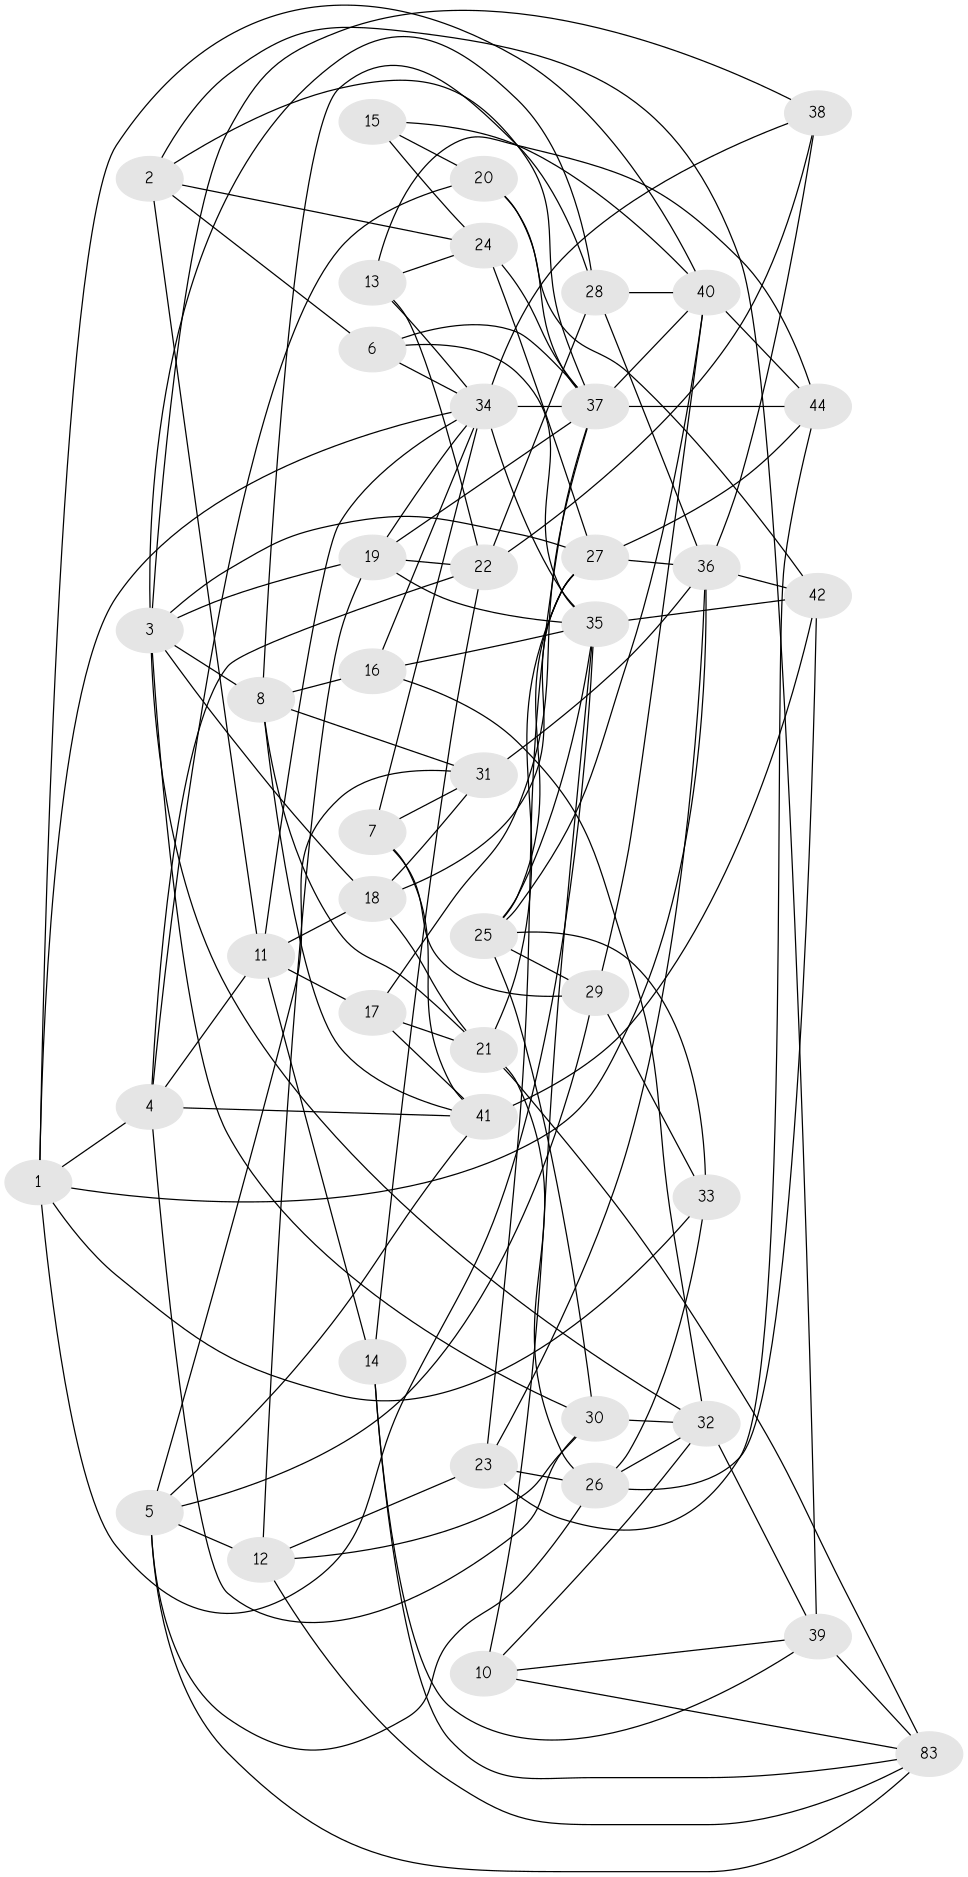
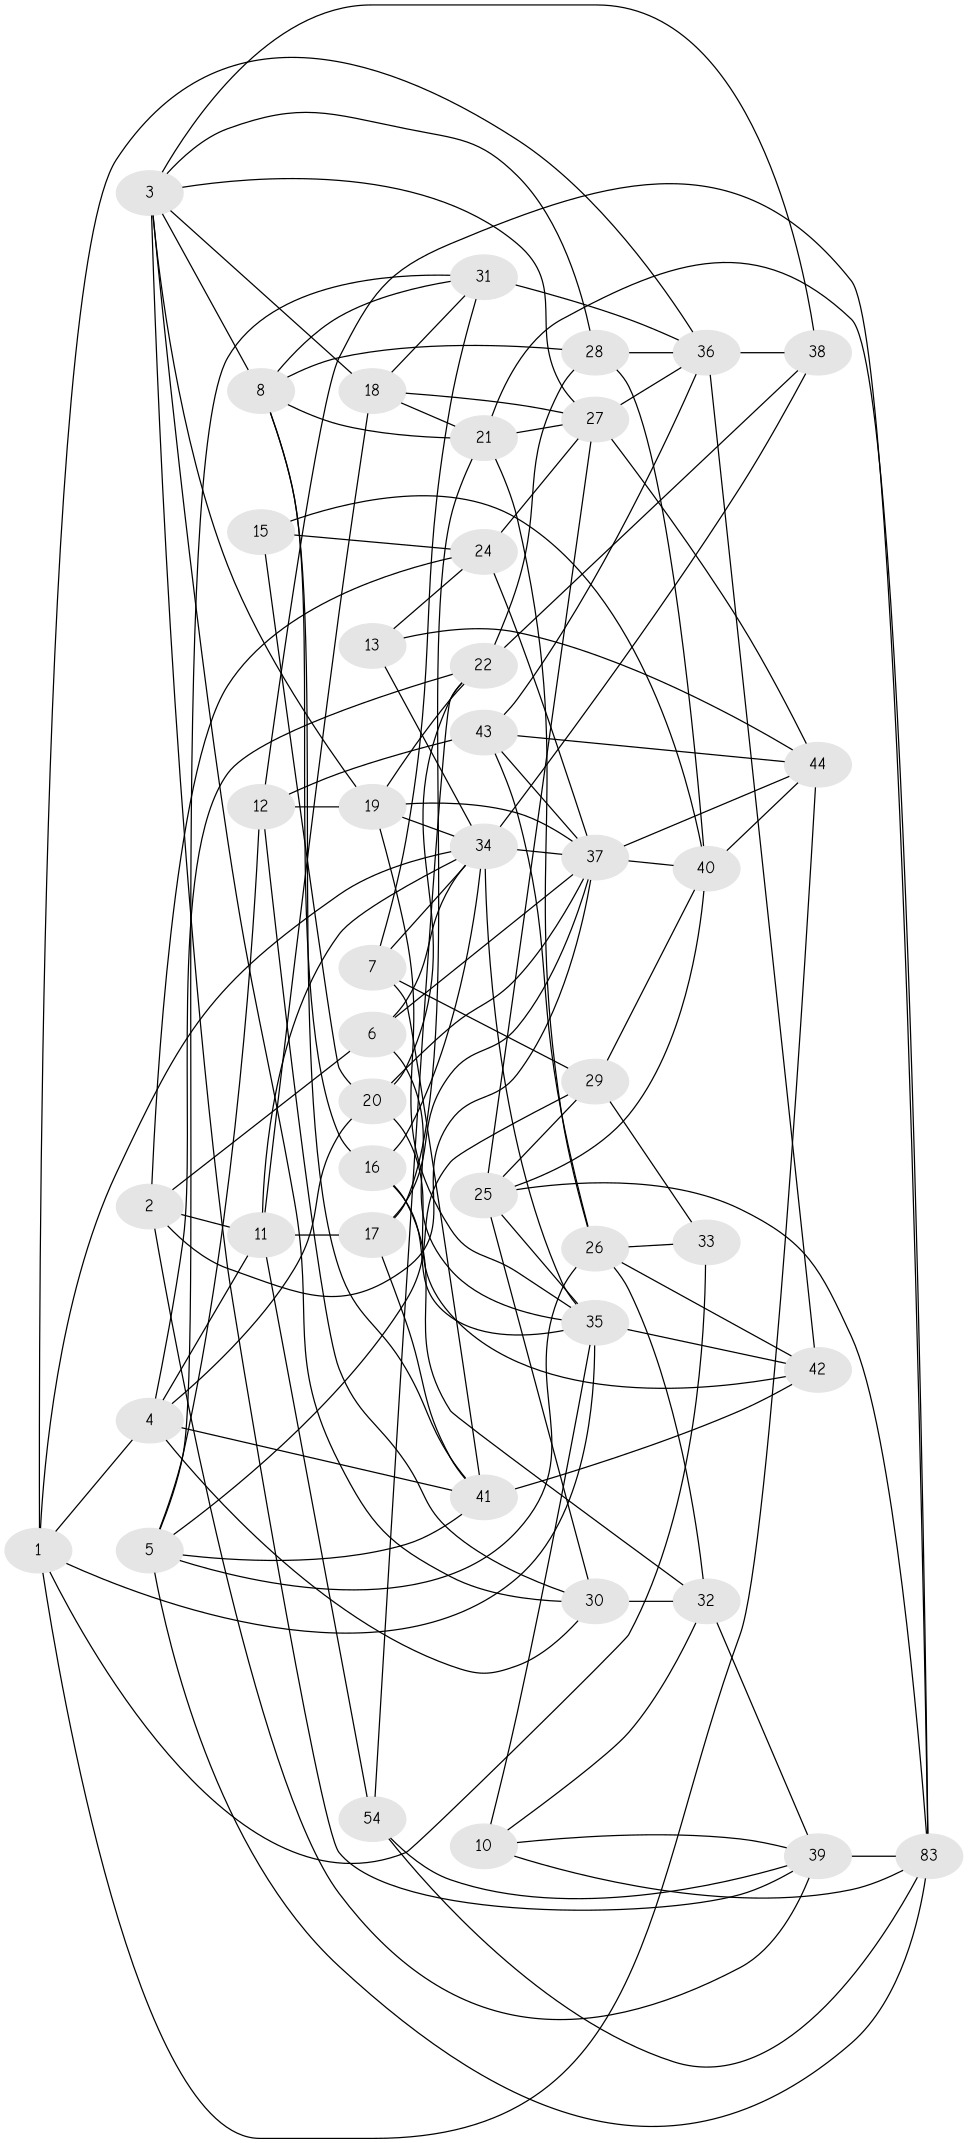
edge "40" -- "1": now "44" -- "1"
edge "13" -- "22": now "20" -- "22"
edge "25" -- "33": now "25" -- "83"
edge "3" -- "32": now "3" -- "39"
node "14": label "14" -> "54"
node "23": label "23" -> "43"
